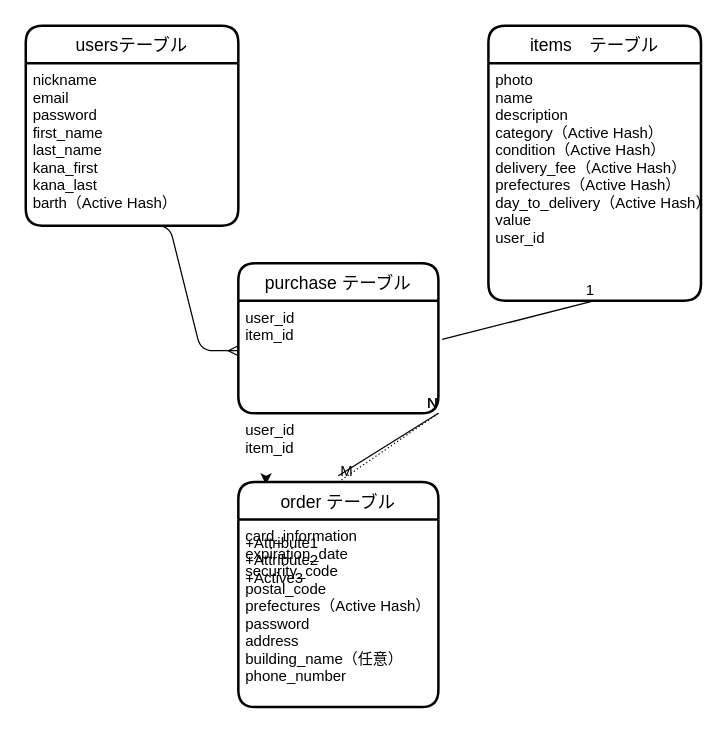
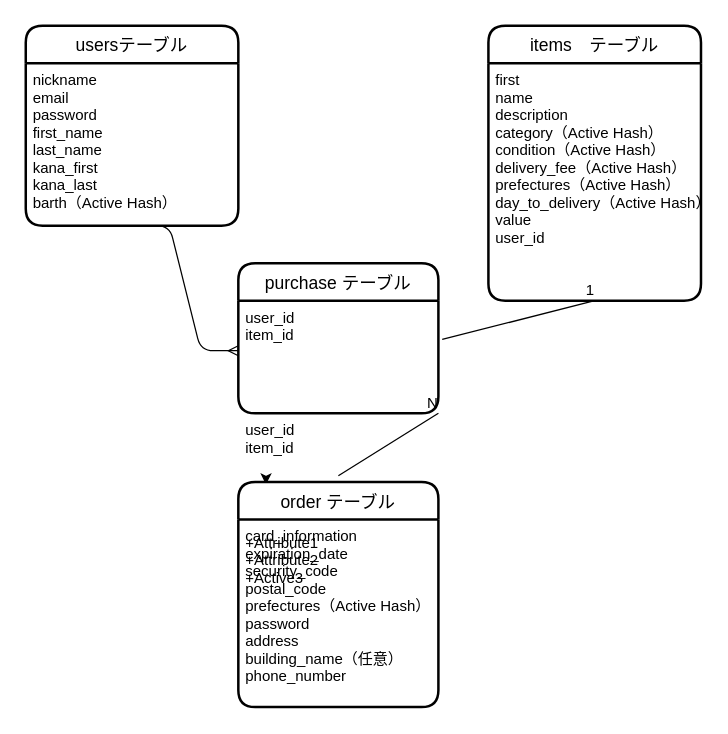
node "photo name description category（Active Hash） condition（Active Hash） delivery_fee（Active Hash） prefectures（Active Hash） day_to_delivery（Active Hash） value user_id": label "photo name description category（Active Hash） condition（Active Hash） delivery_fee（Active Hash） prefectures（Active Hash） day_to_delivery（Active Hash） value user_id" -> "first name description category（Active Hash） condition（Active Hash） delivery_fee（Active Hash） prefectures（Active Hash） day_to_delivery（Active Hash） value user_id"
edge "+Attribute1 +Attribute2 +Active3" -- "order テーブル": removed, labels "N", "M"
